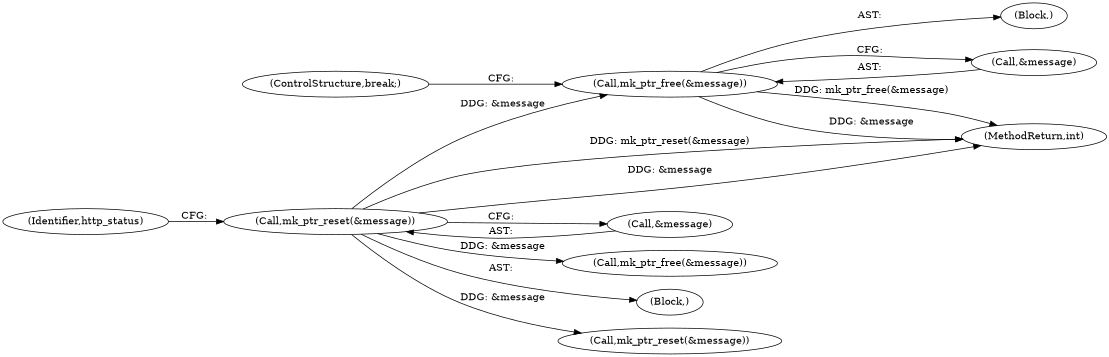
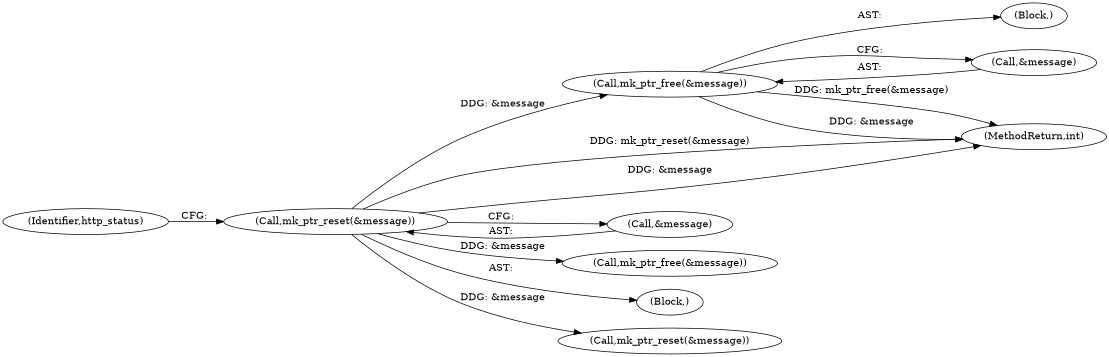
node "(ControlStructure,break;)": removed
